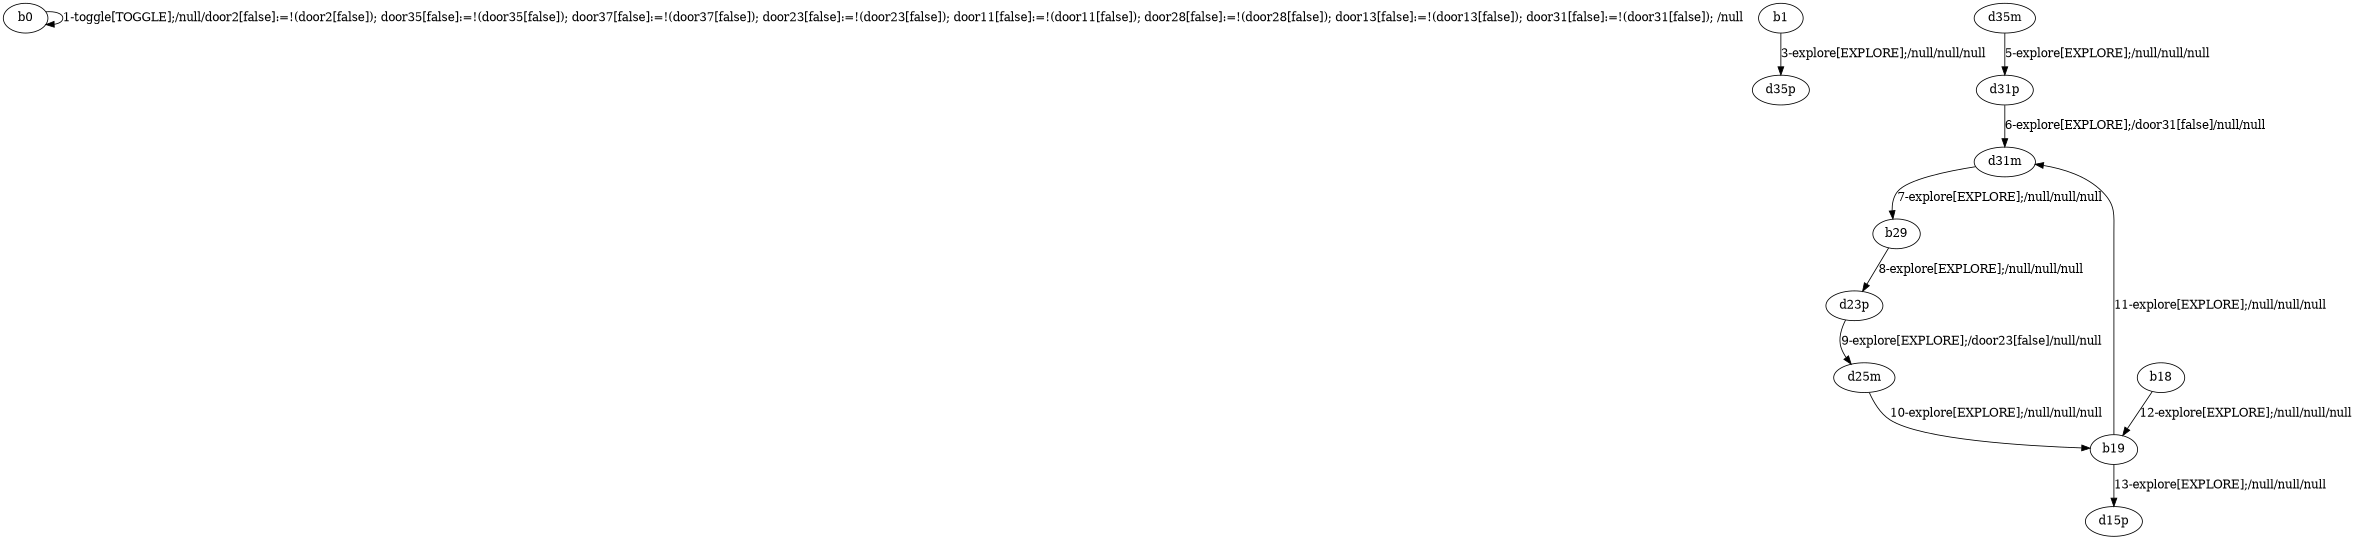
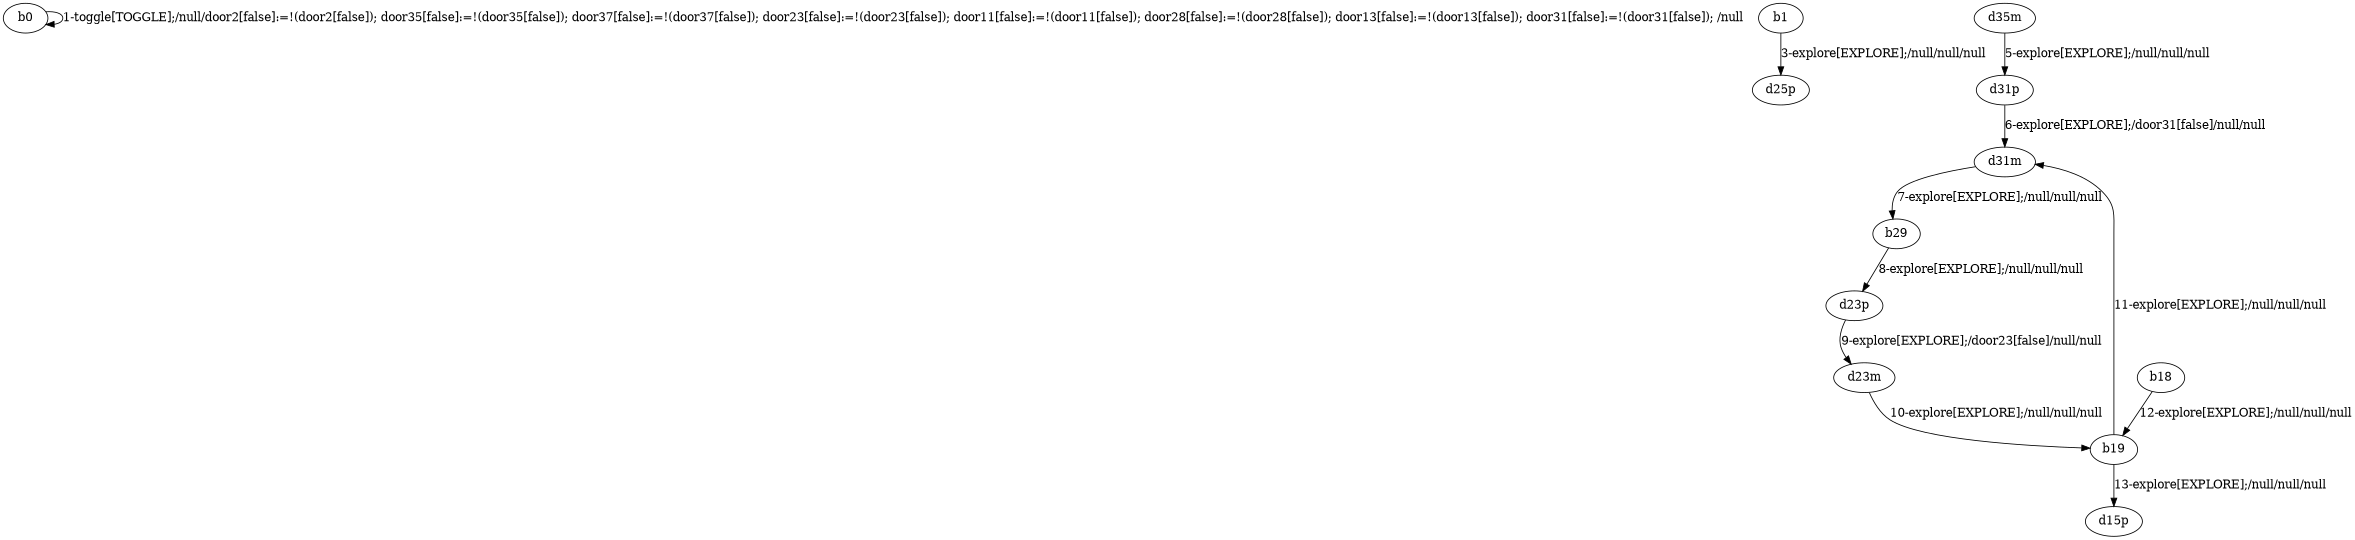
node "d35p": label "d35p" -> "d25p"
node "d25m": label "d25m" -> "d23m"
